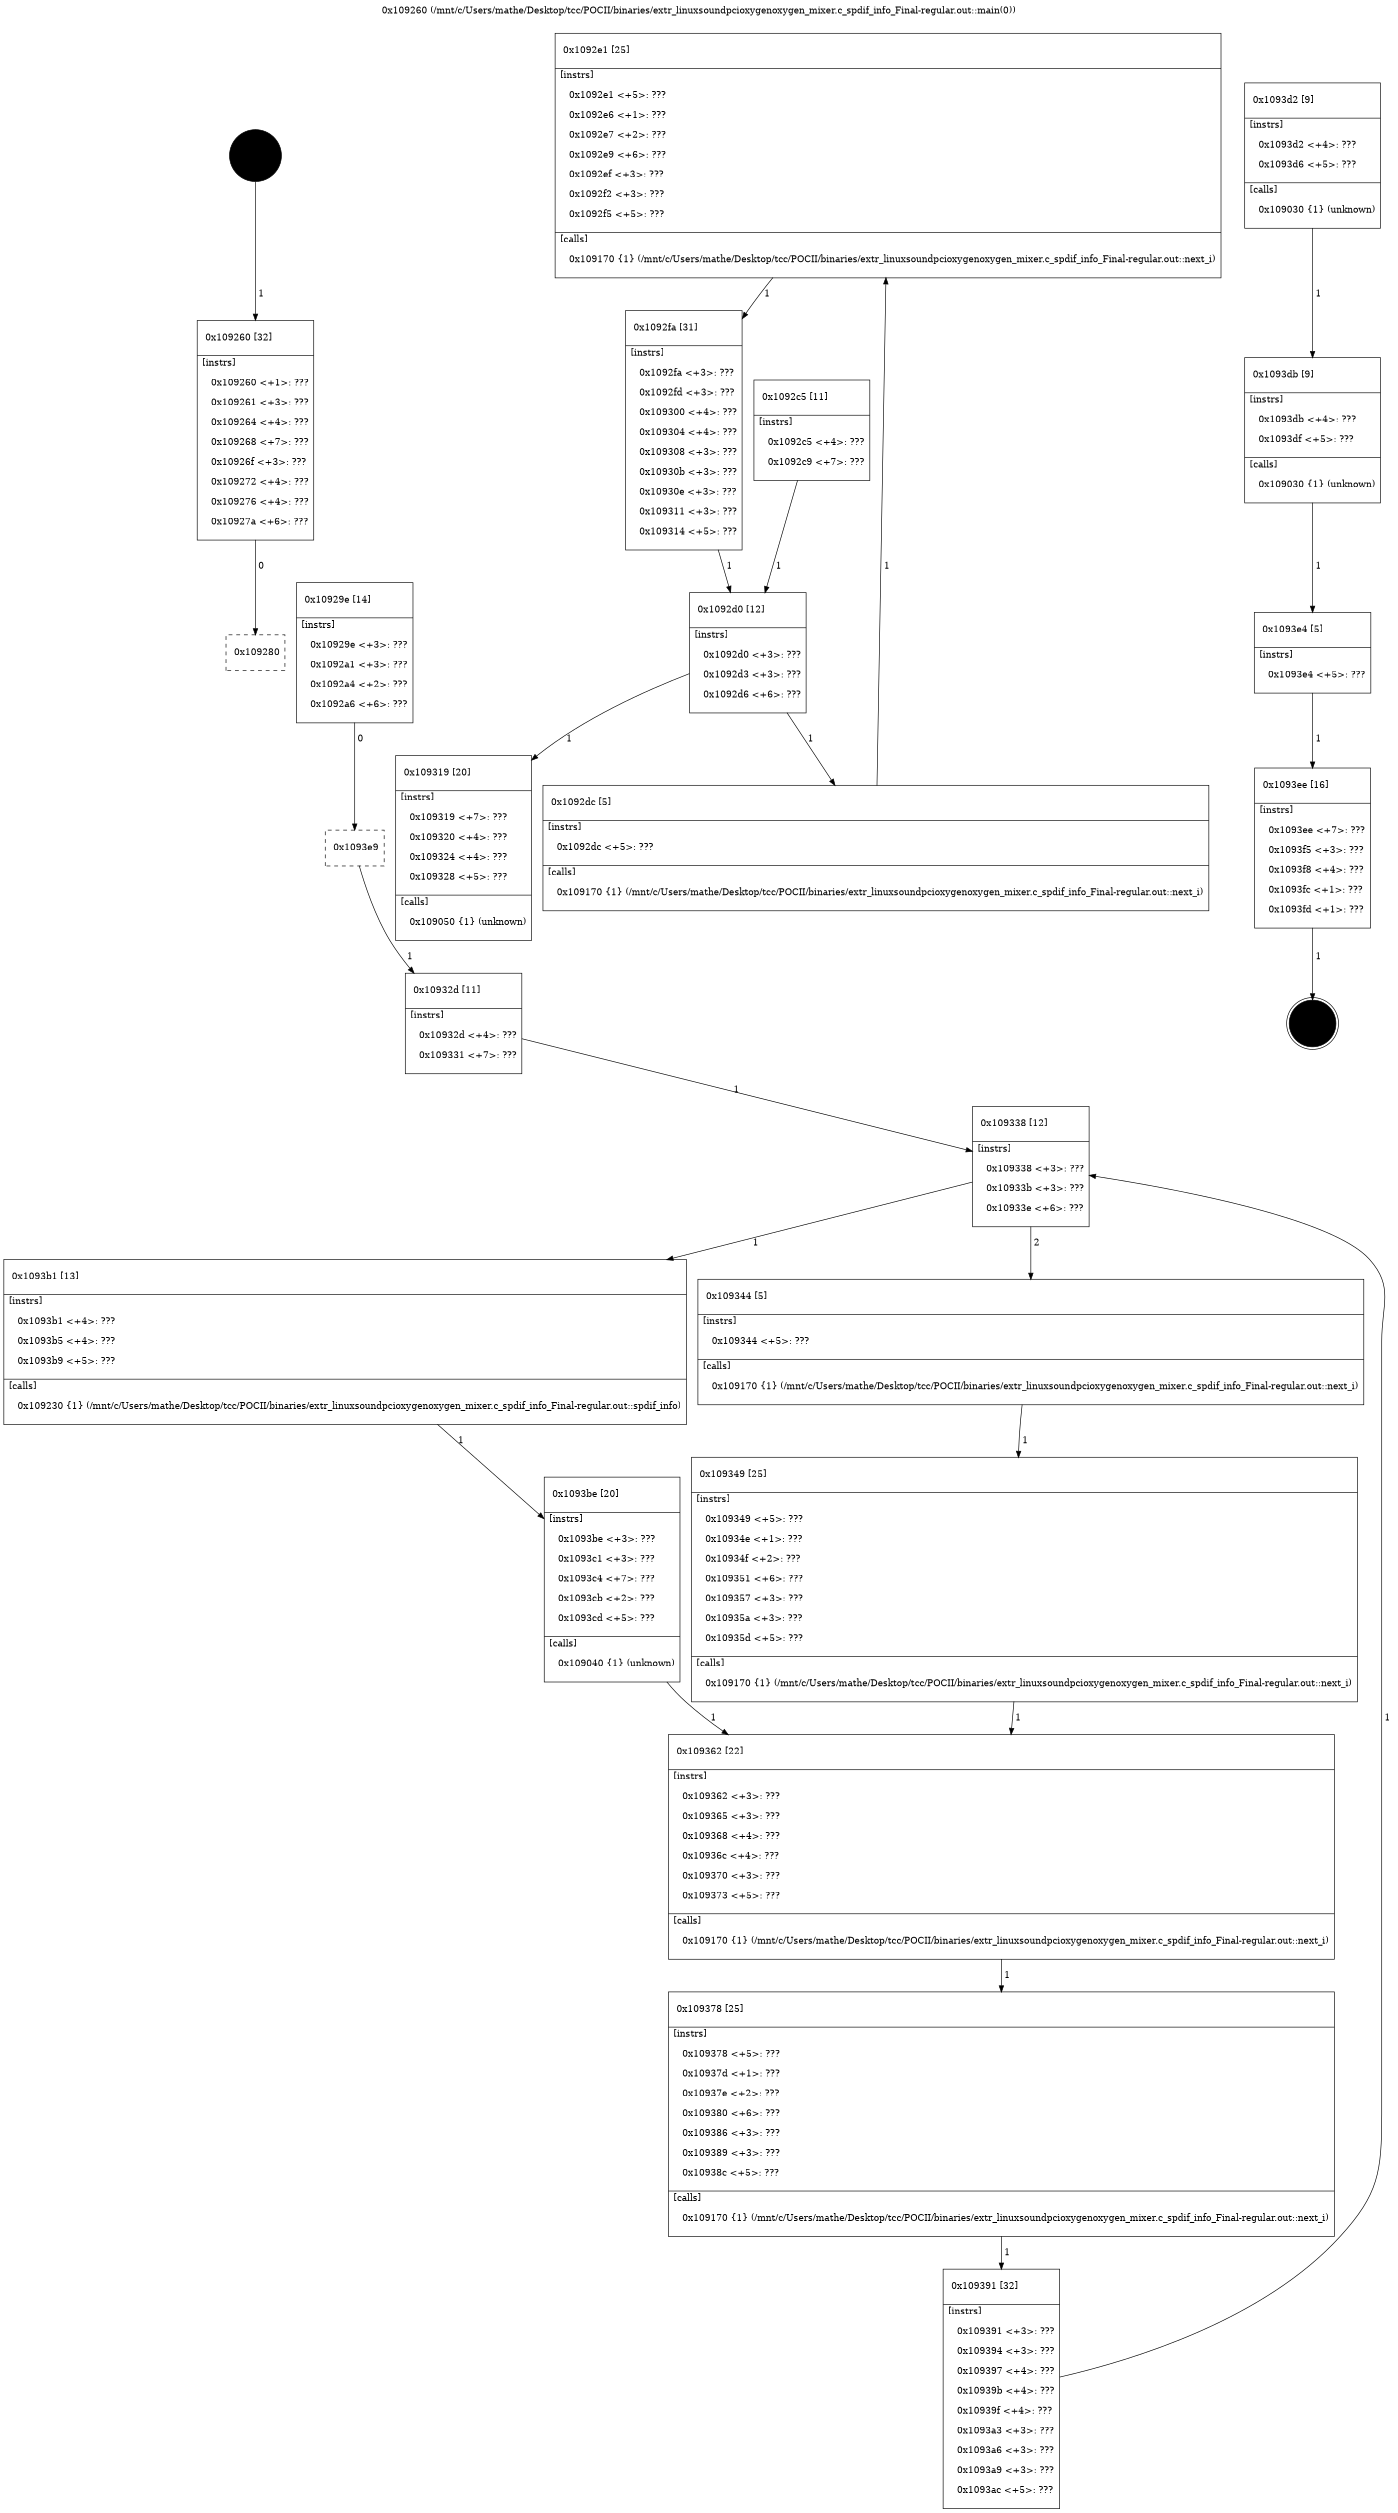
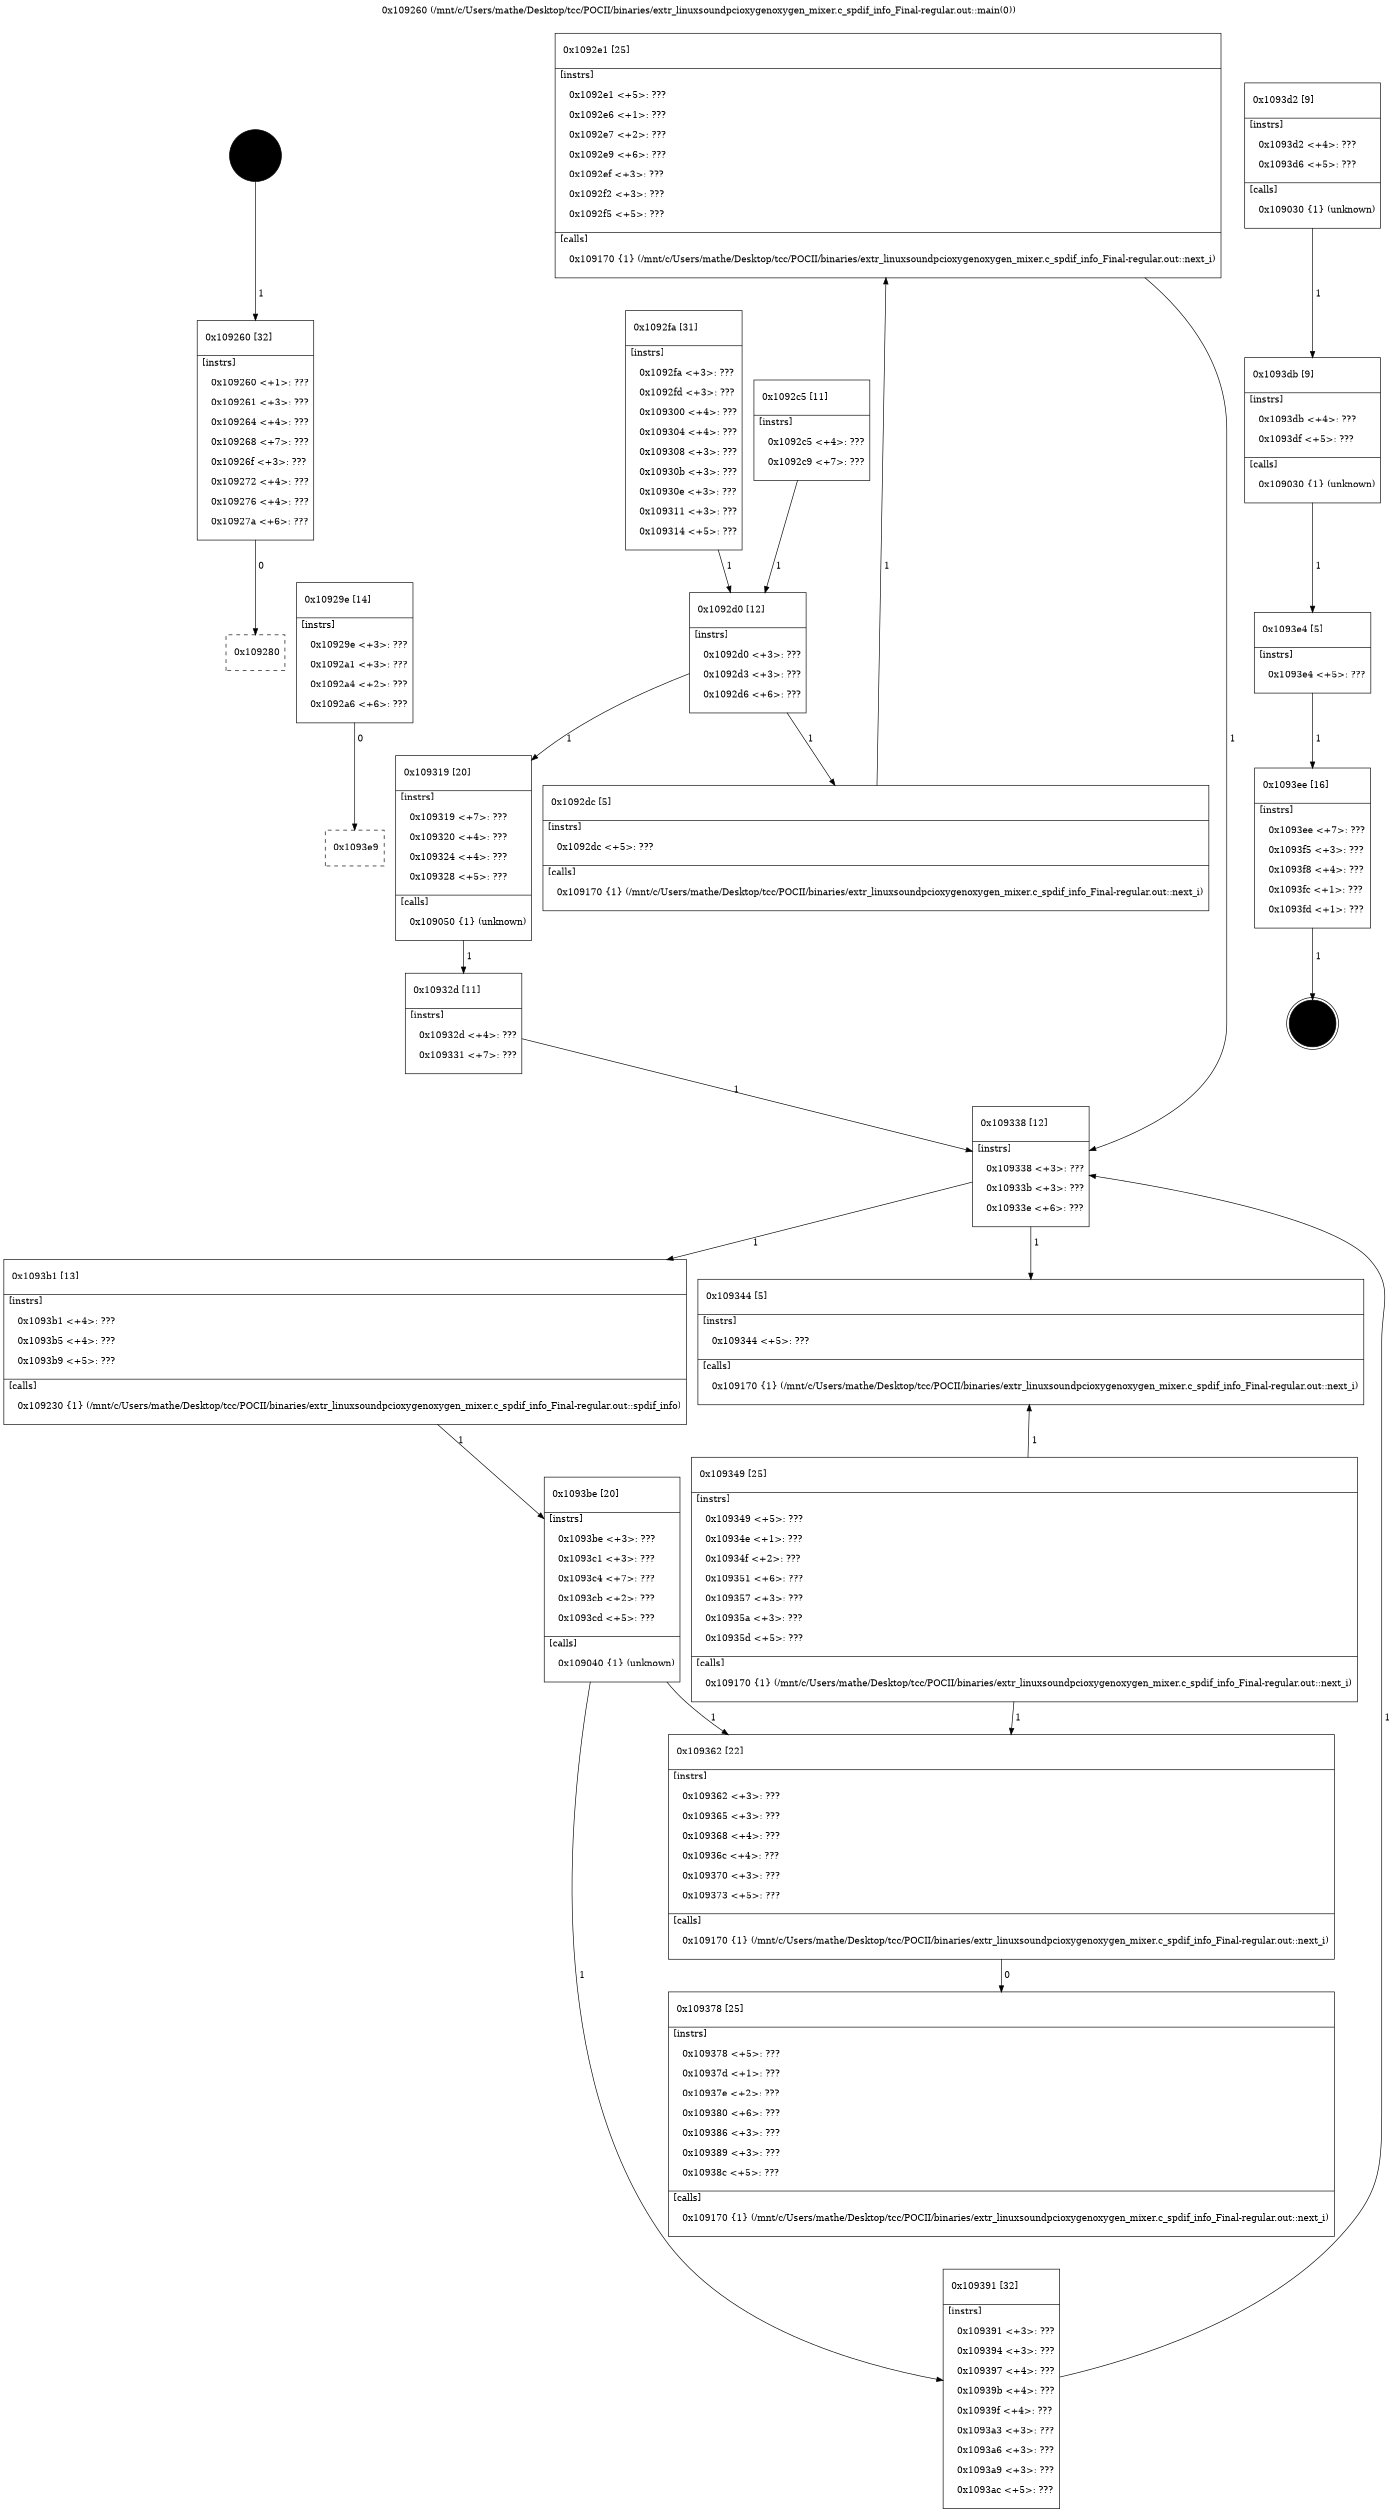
edge "0x1092e1 [25]" -> "0x1092fa [31]": now "0x1092e1 [25]" -> "0x109338 [12]"
edge "0x1093e9" -> "0x10932d [11]": now "0x109319 [20]" -> "0x10932d [11]"
edge "0x109338 [12]" -> "0x109344 [5]": label " 2" -> " 1"
edge "0x109344 [5]" -> "0x109349 [25]": reversed
edge "0x109362 [22]" -> "0x109378 [25]": label " 1" -> " 0"
edge "0x109378 [25]" -> "0x109391 [32]": now "0x1093be [20]" -> "0x109391 [32]"
